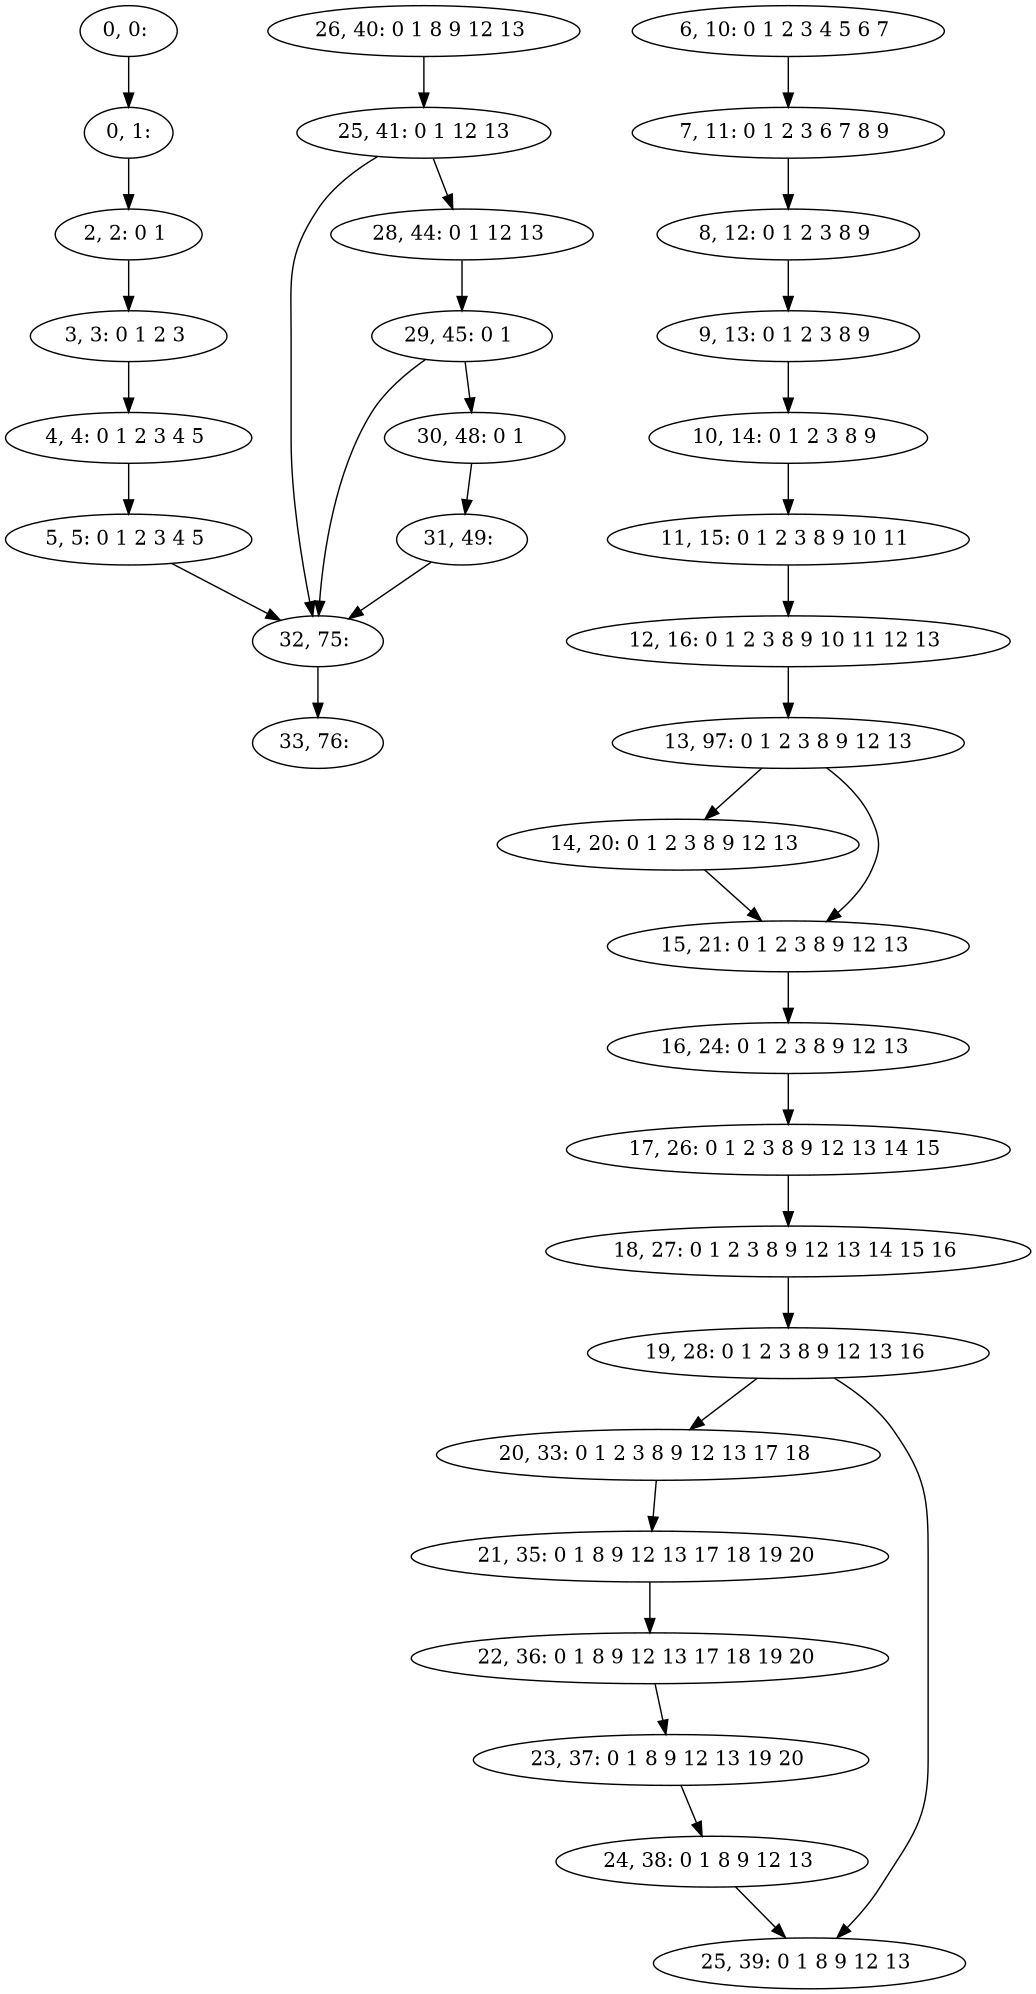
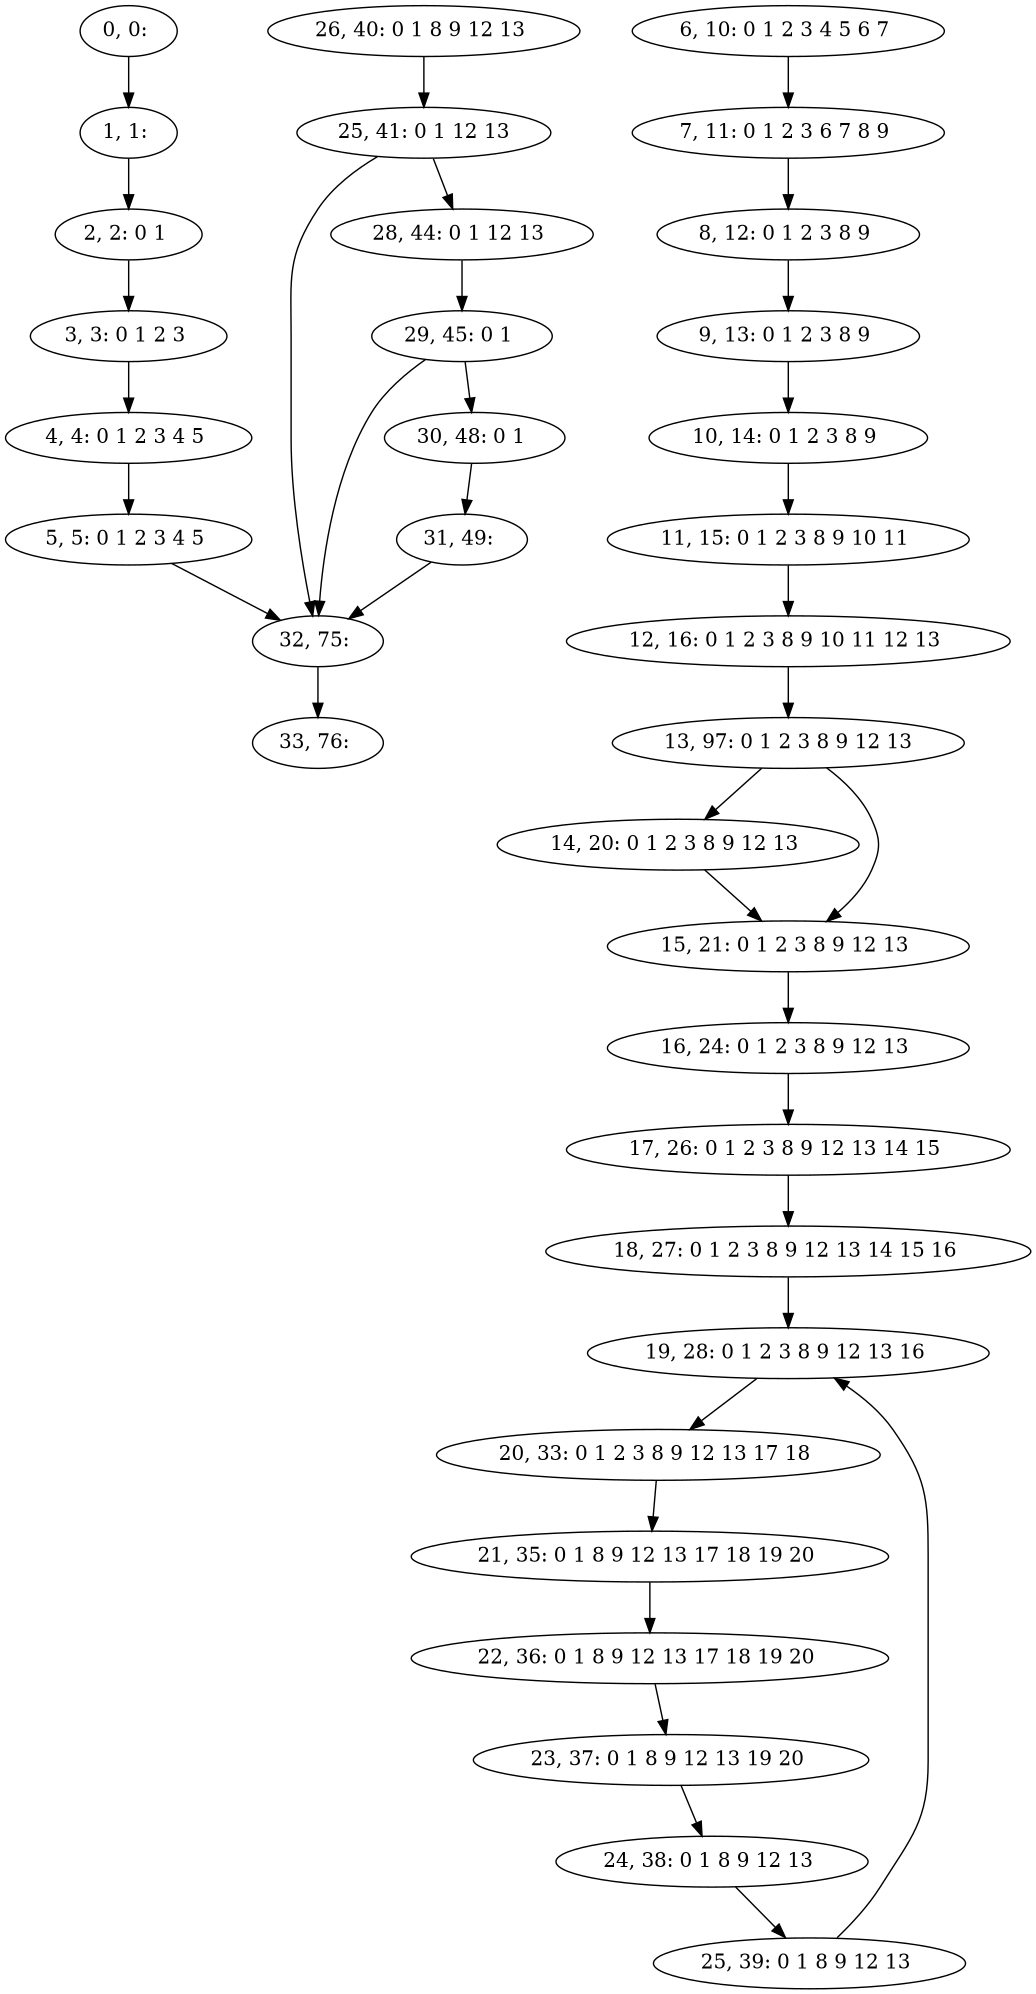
node "0, 1:": label "0, 1:" -> "1, 1:"
edge "19, 28: 0 1 2 3 8 9 12 13 16" -> "25, 39: 0 1 8 9 12 13": reversed
